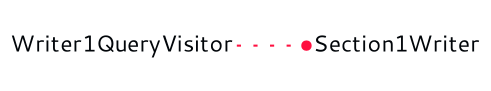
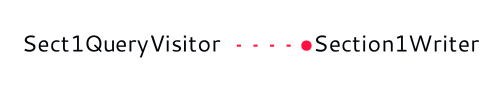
node "Writer1QueryVisitor": label "Writer1QueryVisitor" -> "Sect1QueryVisitor"
